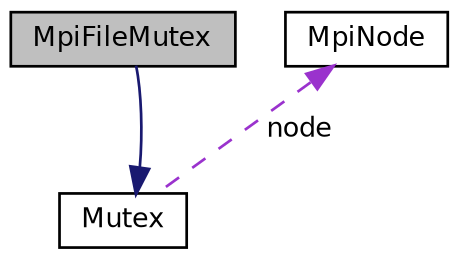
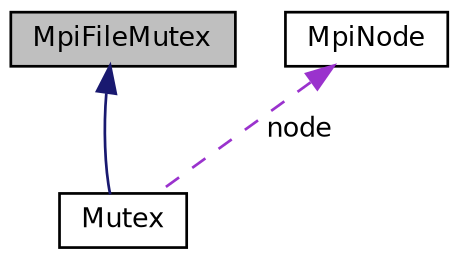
edge "MpiFileMutex" -> "Mutex": reversed
